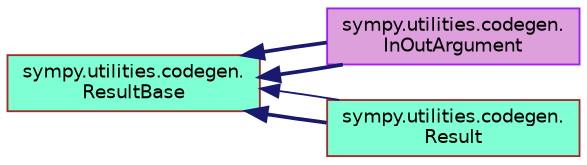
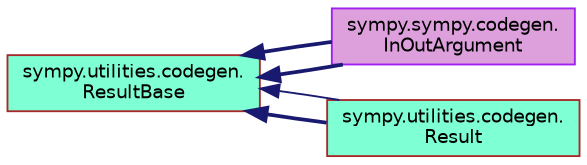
node "sympy.utilities.codegen. InOutArgument": label "sympy.utilities.codegen. InOutArgument" -> "sympy.sympy.codegen. InOutArgument"
